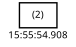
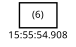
node "(2)": label "(2)" -> "(6)"
